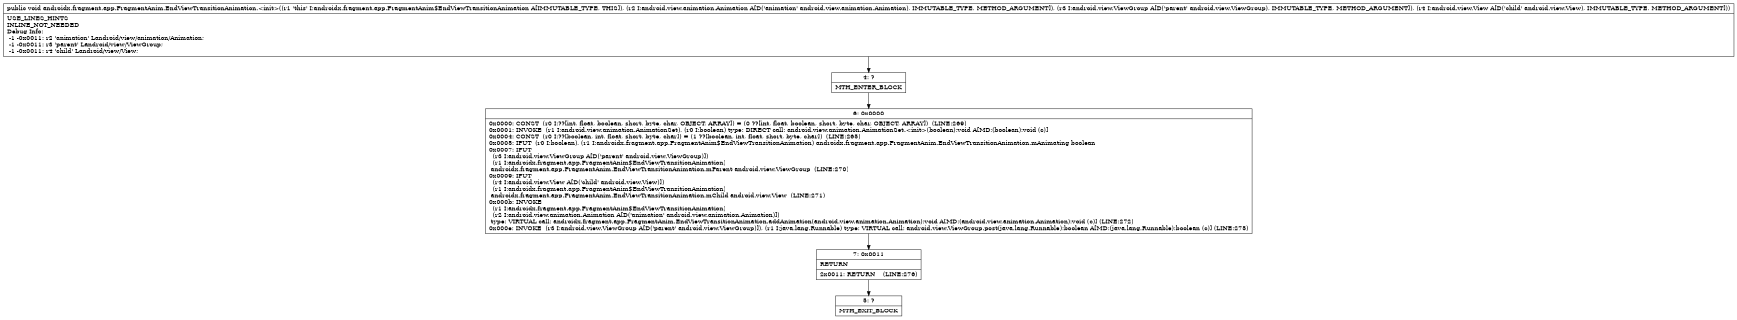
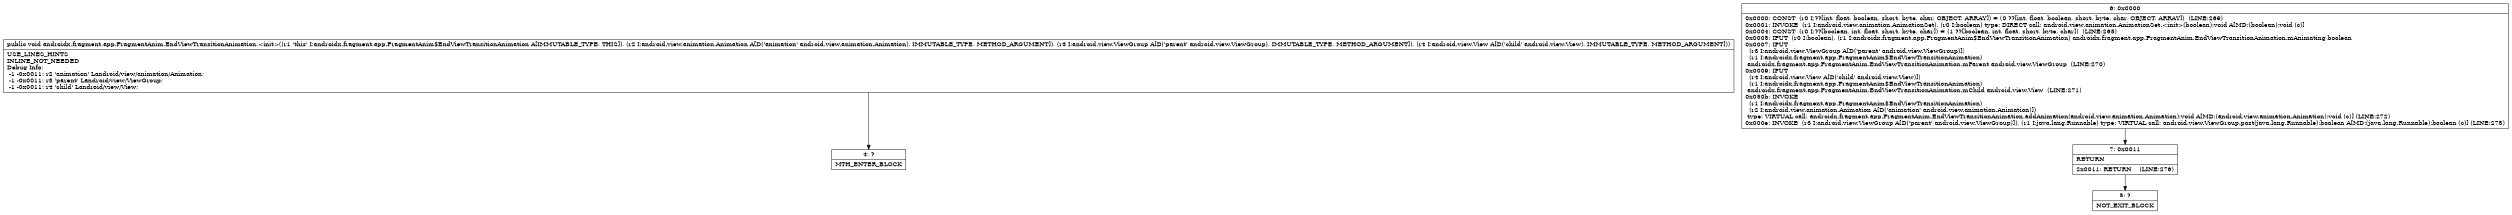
edge "4: ?" -> "6: 0x0000": removed
node "6: 0x0000": text "0x000b: INVOKE" -> "0x050b: INVOKE"
node "5: ?": text "MTH_EXIT_BLOCK" -> "NOT_EXIT_BLOCK"
